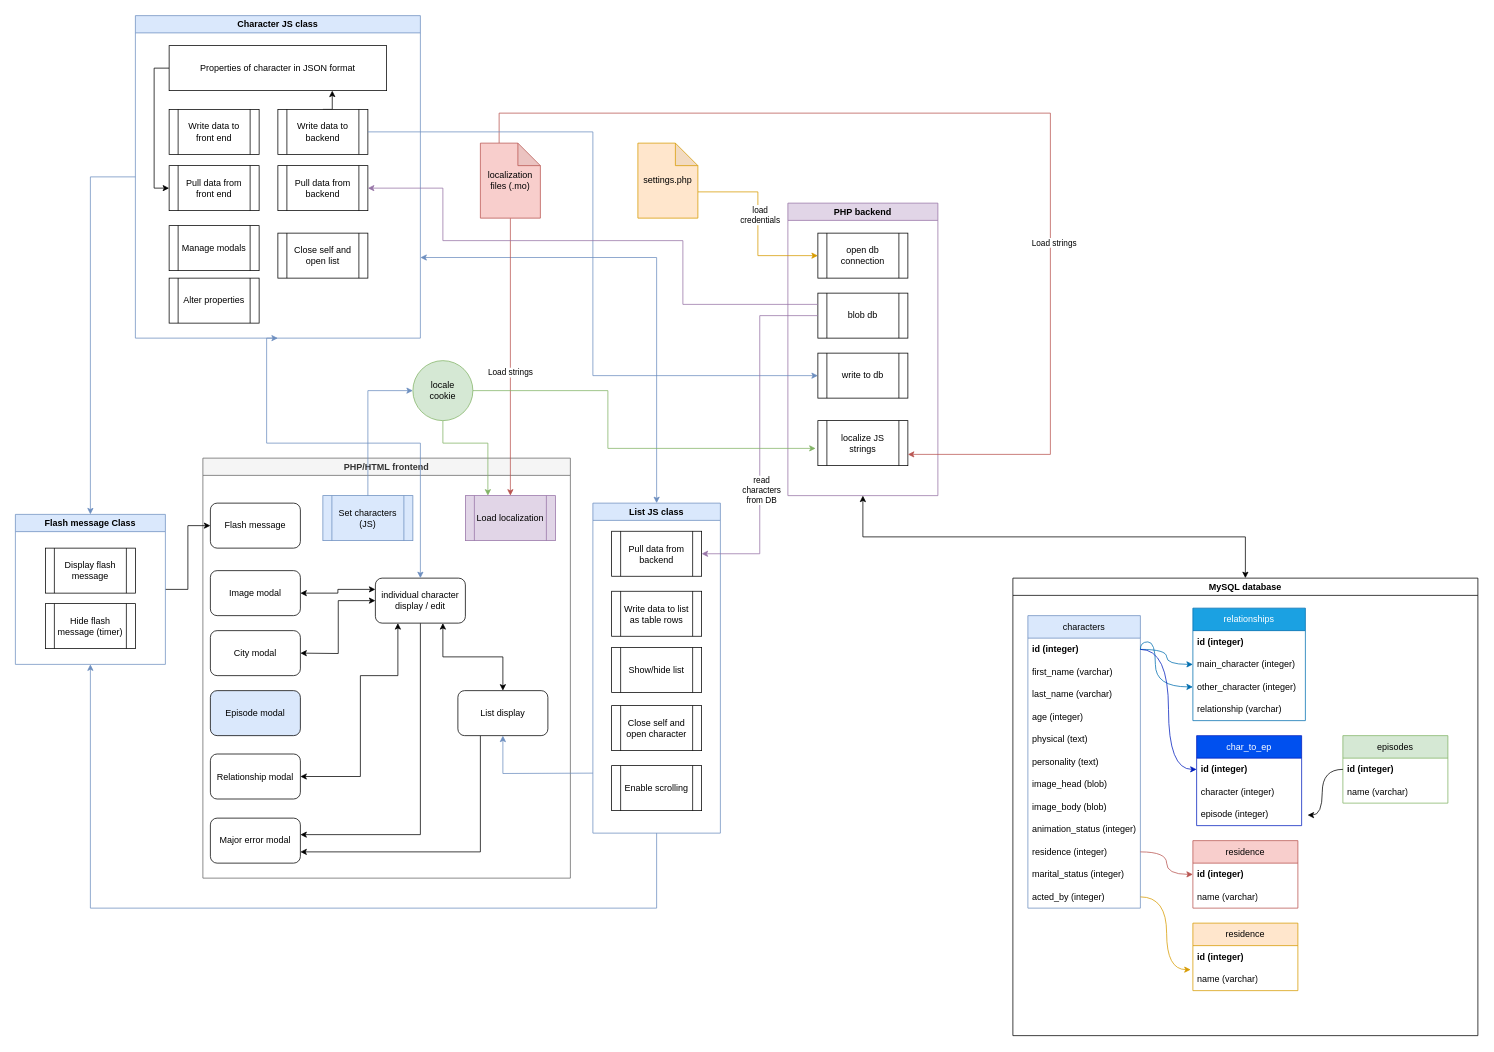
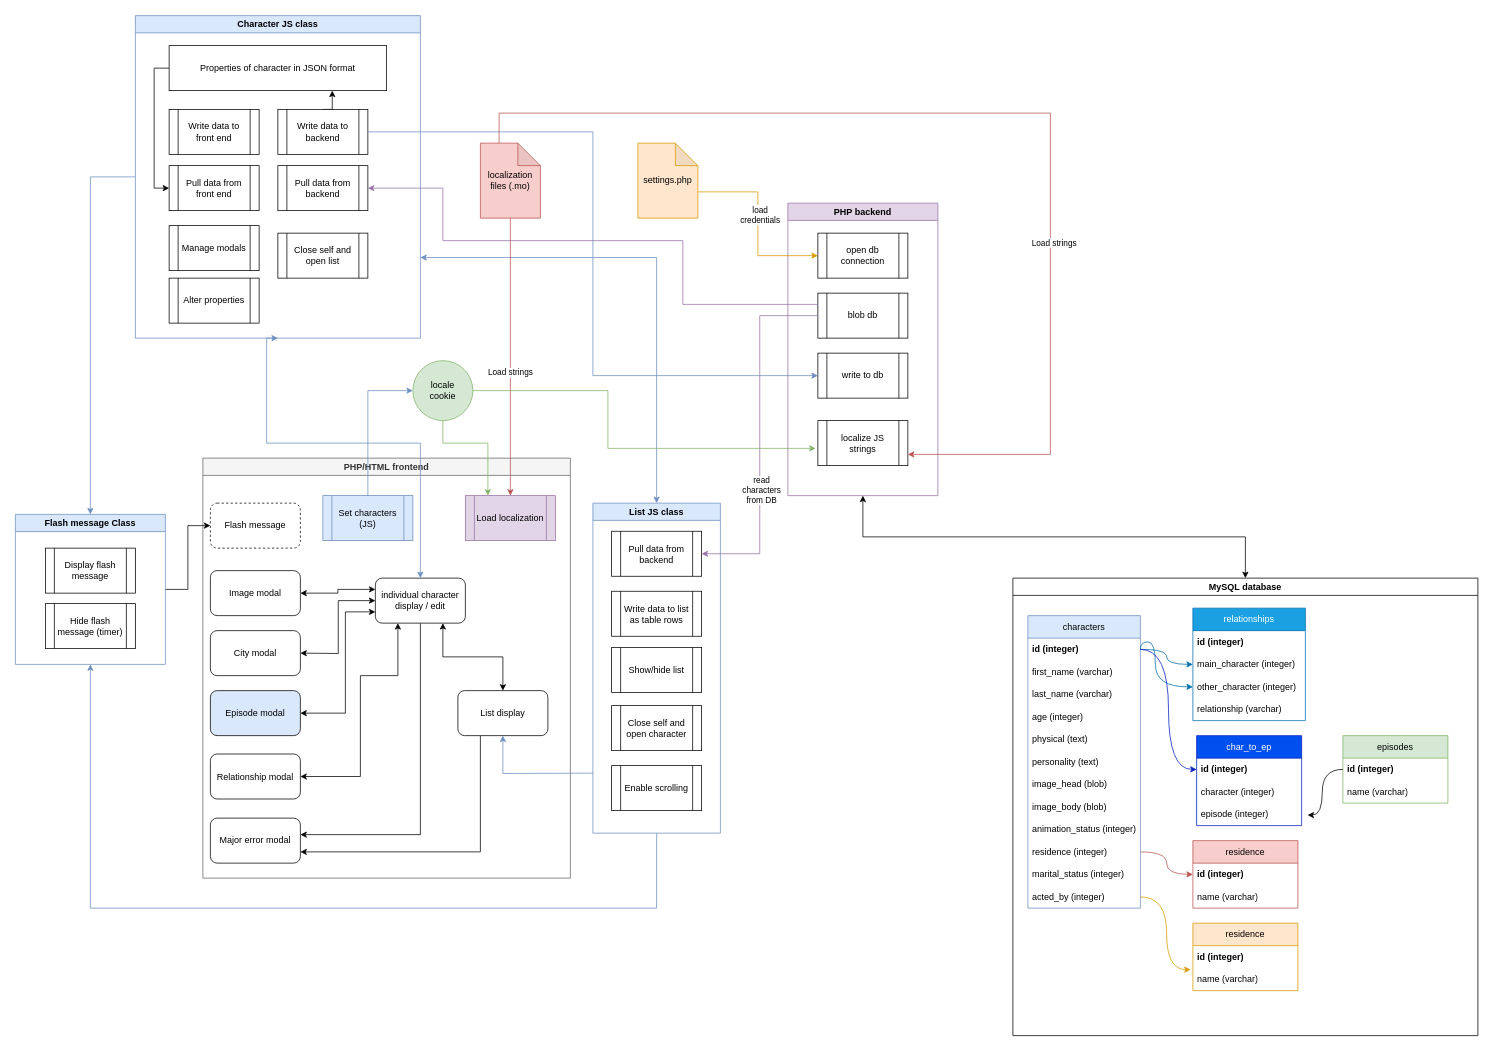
node "Flash message": style solid -> dashed
edge "individual character display / edit" -- "Episode modal": added
